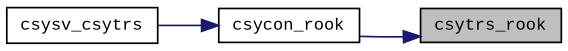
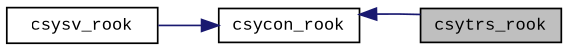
node "csysv_csytrs": label "csysv_csytrs" -> "csysv_rook"
edge "csycon_rook" -> "csytrs_rook": reversed
